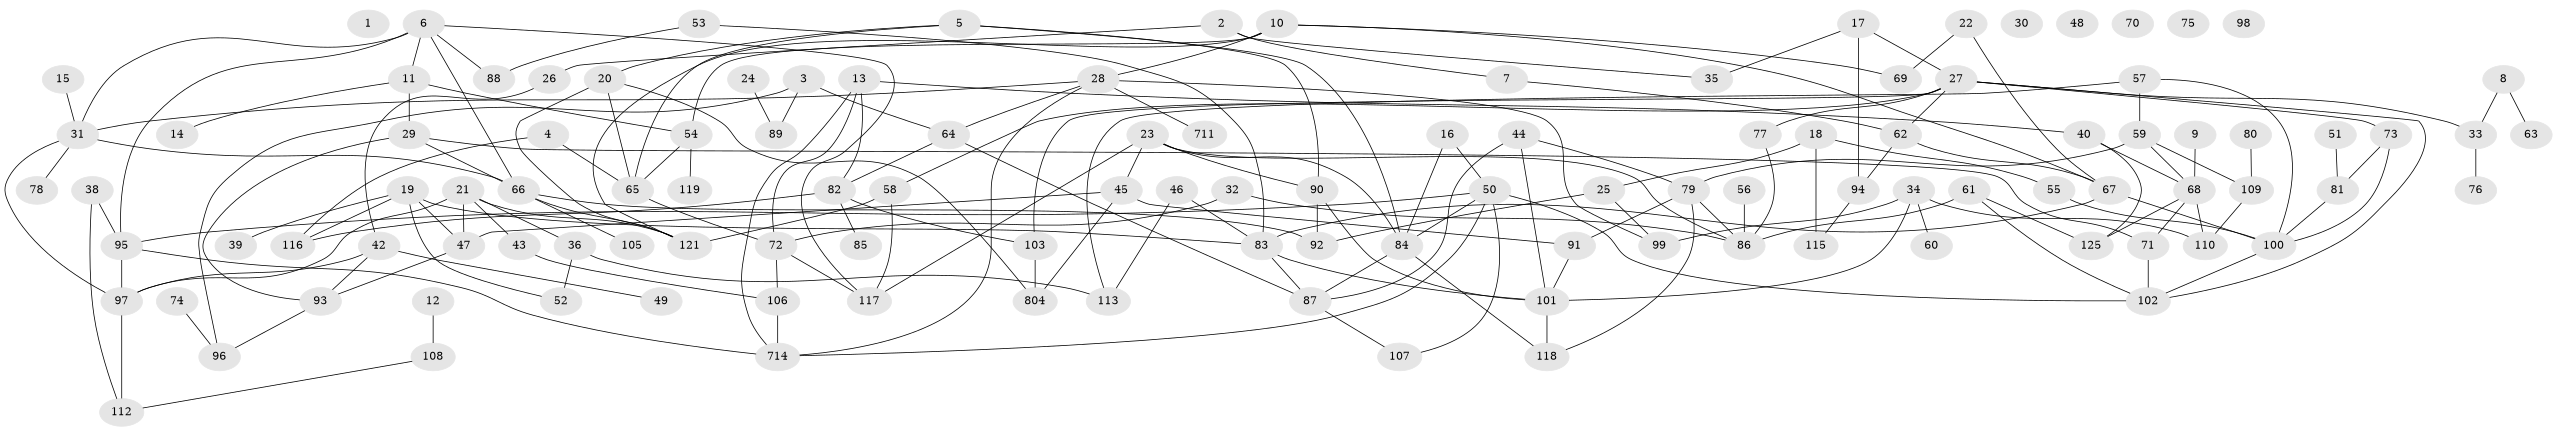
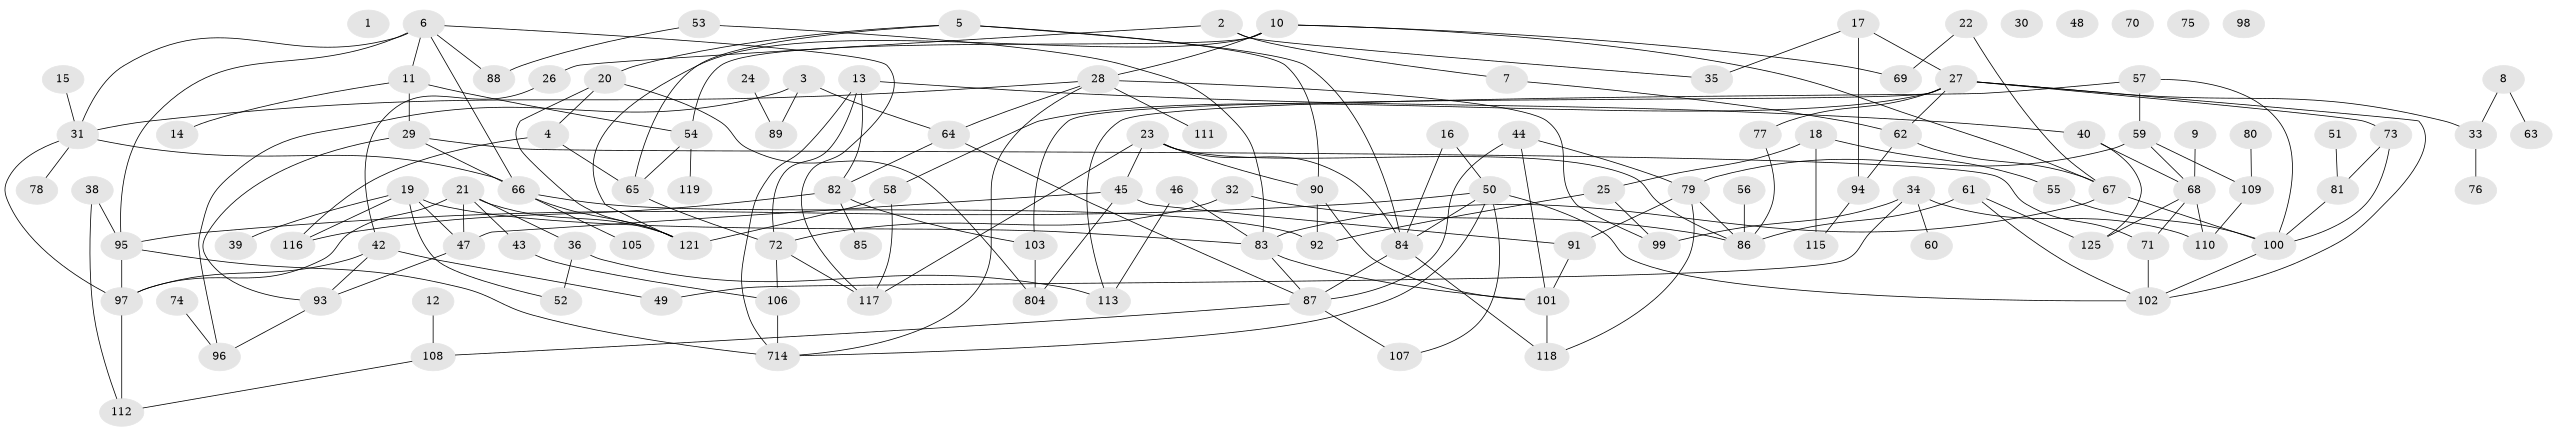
edge "20" -- "65": now "20" -- "4"
node "711": label "711" -> "111"
edge "34" -- "101": now "34" -- "49"
edge "87" -- "108": added
